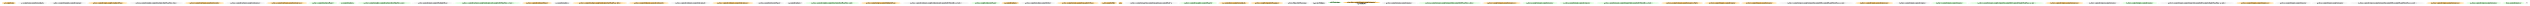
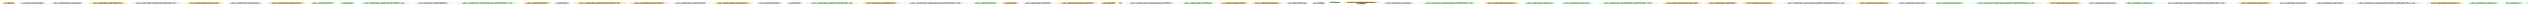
node "$r28[0] = r26": fillcolor orange -> palegreen
